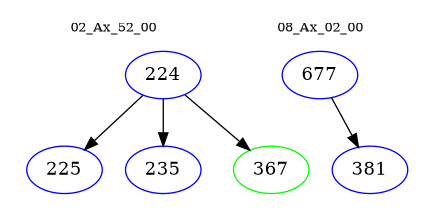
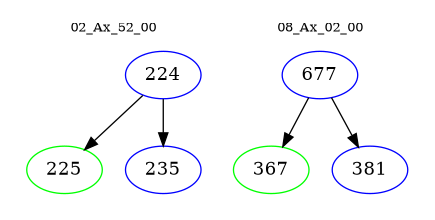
edge "224" -> "367": now "677" -> "367"
node "225": color blue -> green
